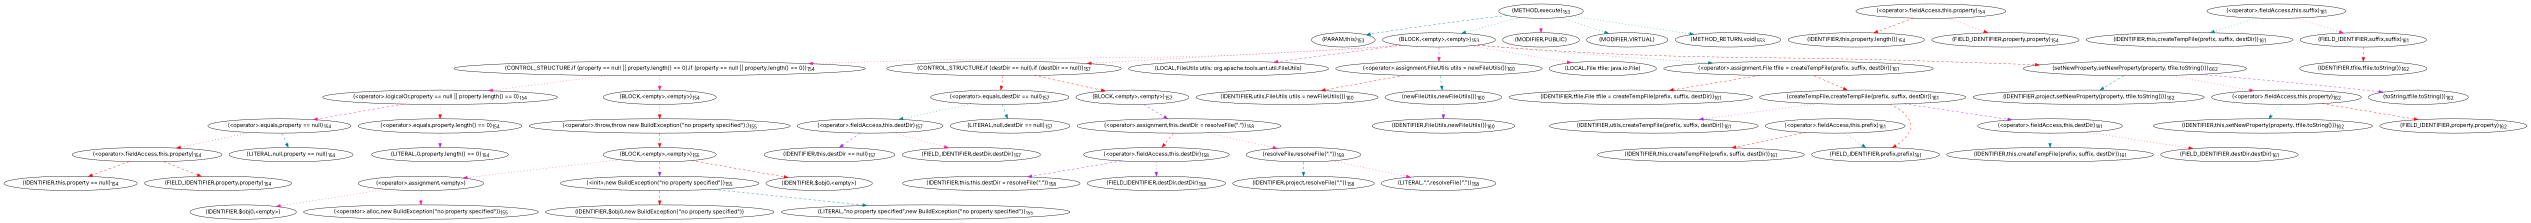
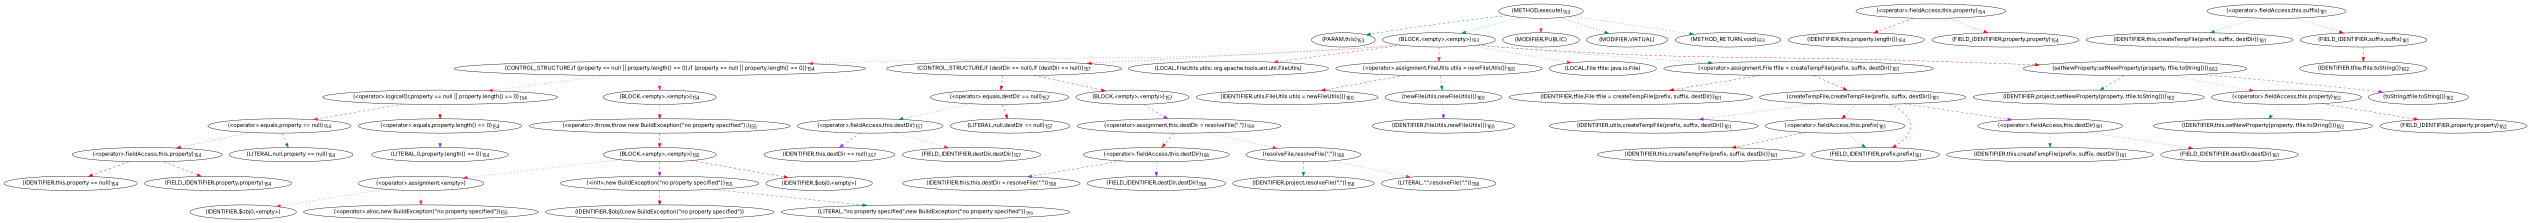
edge "(<operator>.fieldAccess,this.suffix)" -> "(FIELD_IDENTIFIER,suffix,suffix)": color deeppink -> red
edge "(<operator>.equals,destDir == null)" -> "(LITERAL,null,destDir == null)": color teal -> red
edge "(createTempFile,createTempFile(prefix, suffix, destDir))" -> "(<operator>.fieldAccess,this.prefix)": added
node "(IDENTIFIER,this,destDir == null)": text "157" -> "357"
